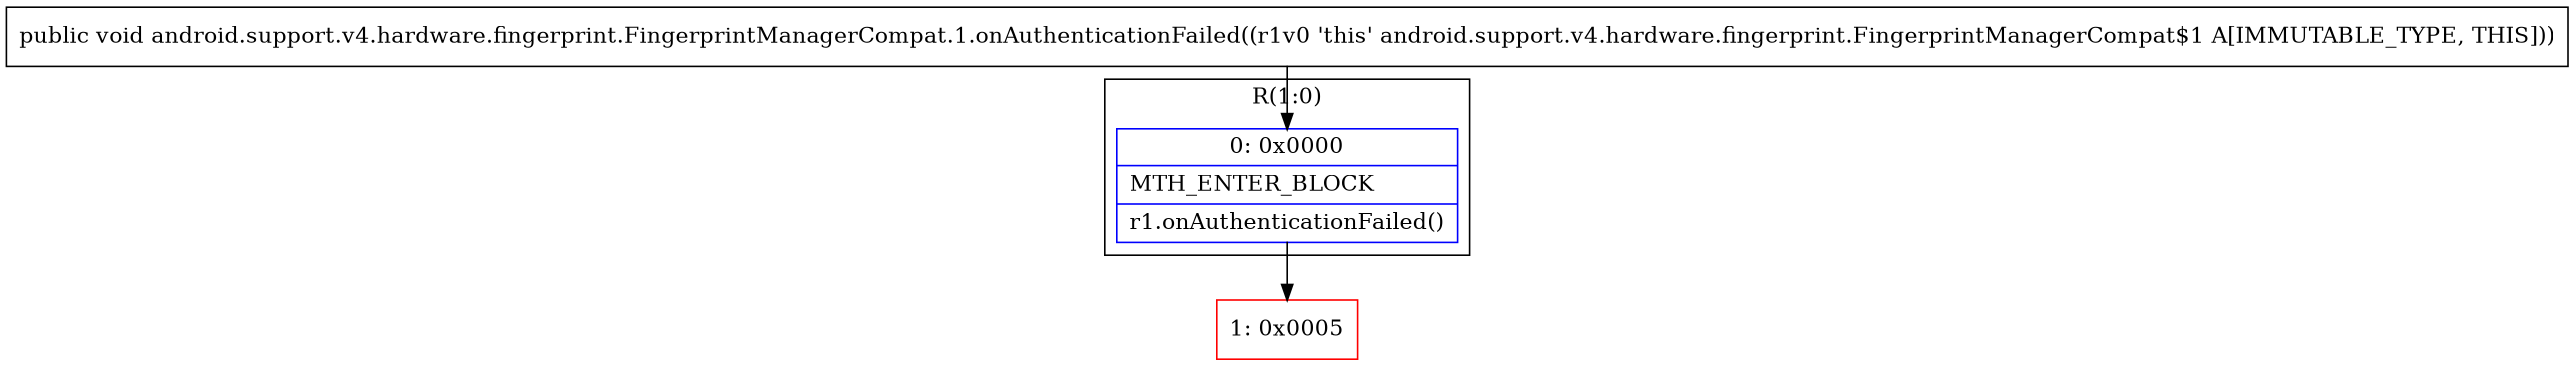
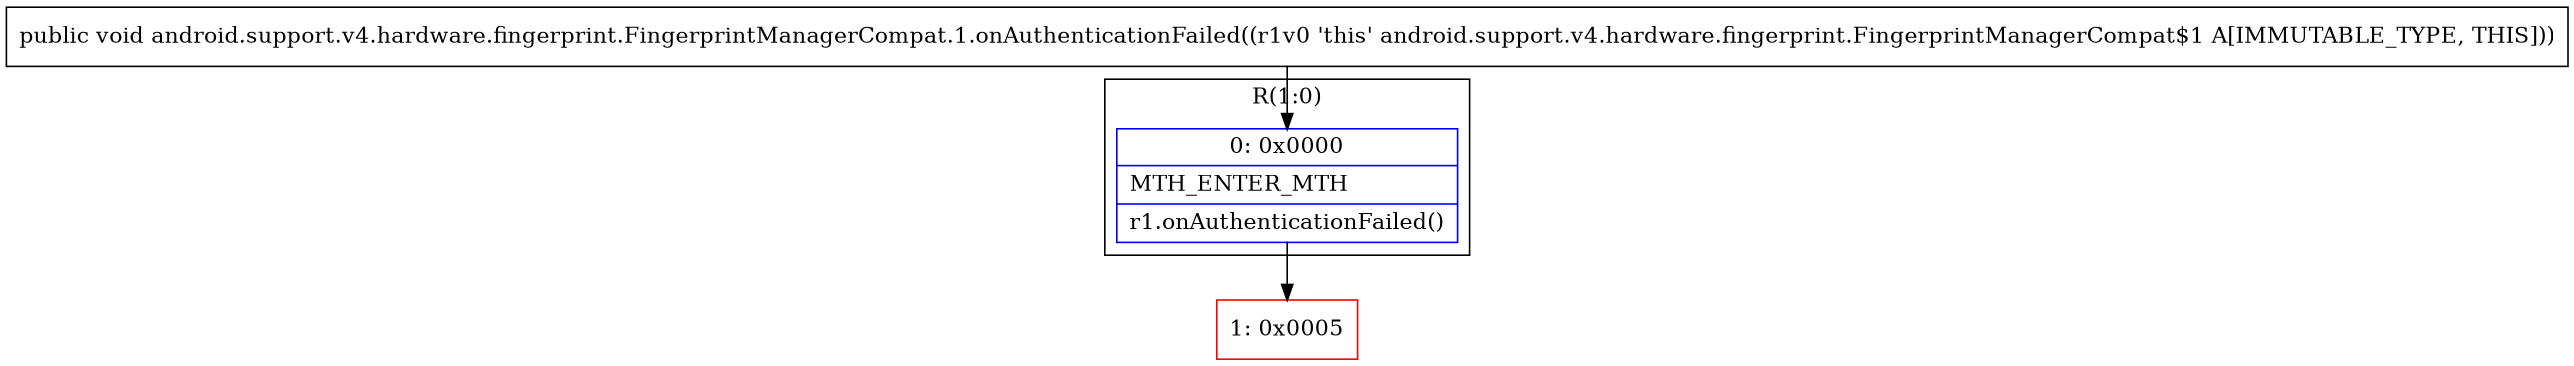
node "0: 0x0000": text "MTH_ENTER_BLOCK" -> "MTH_ENTER_MTH"
